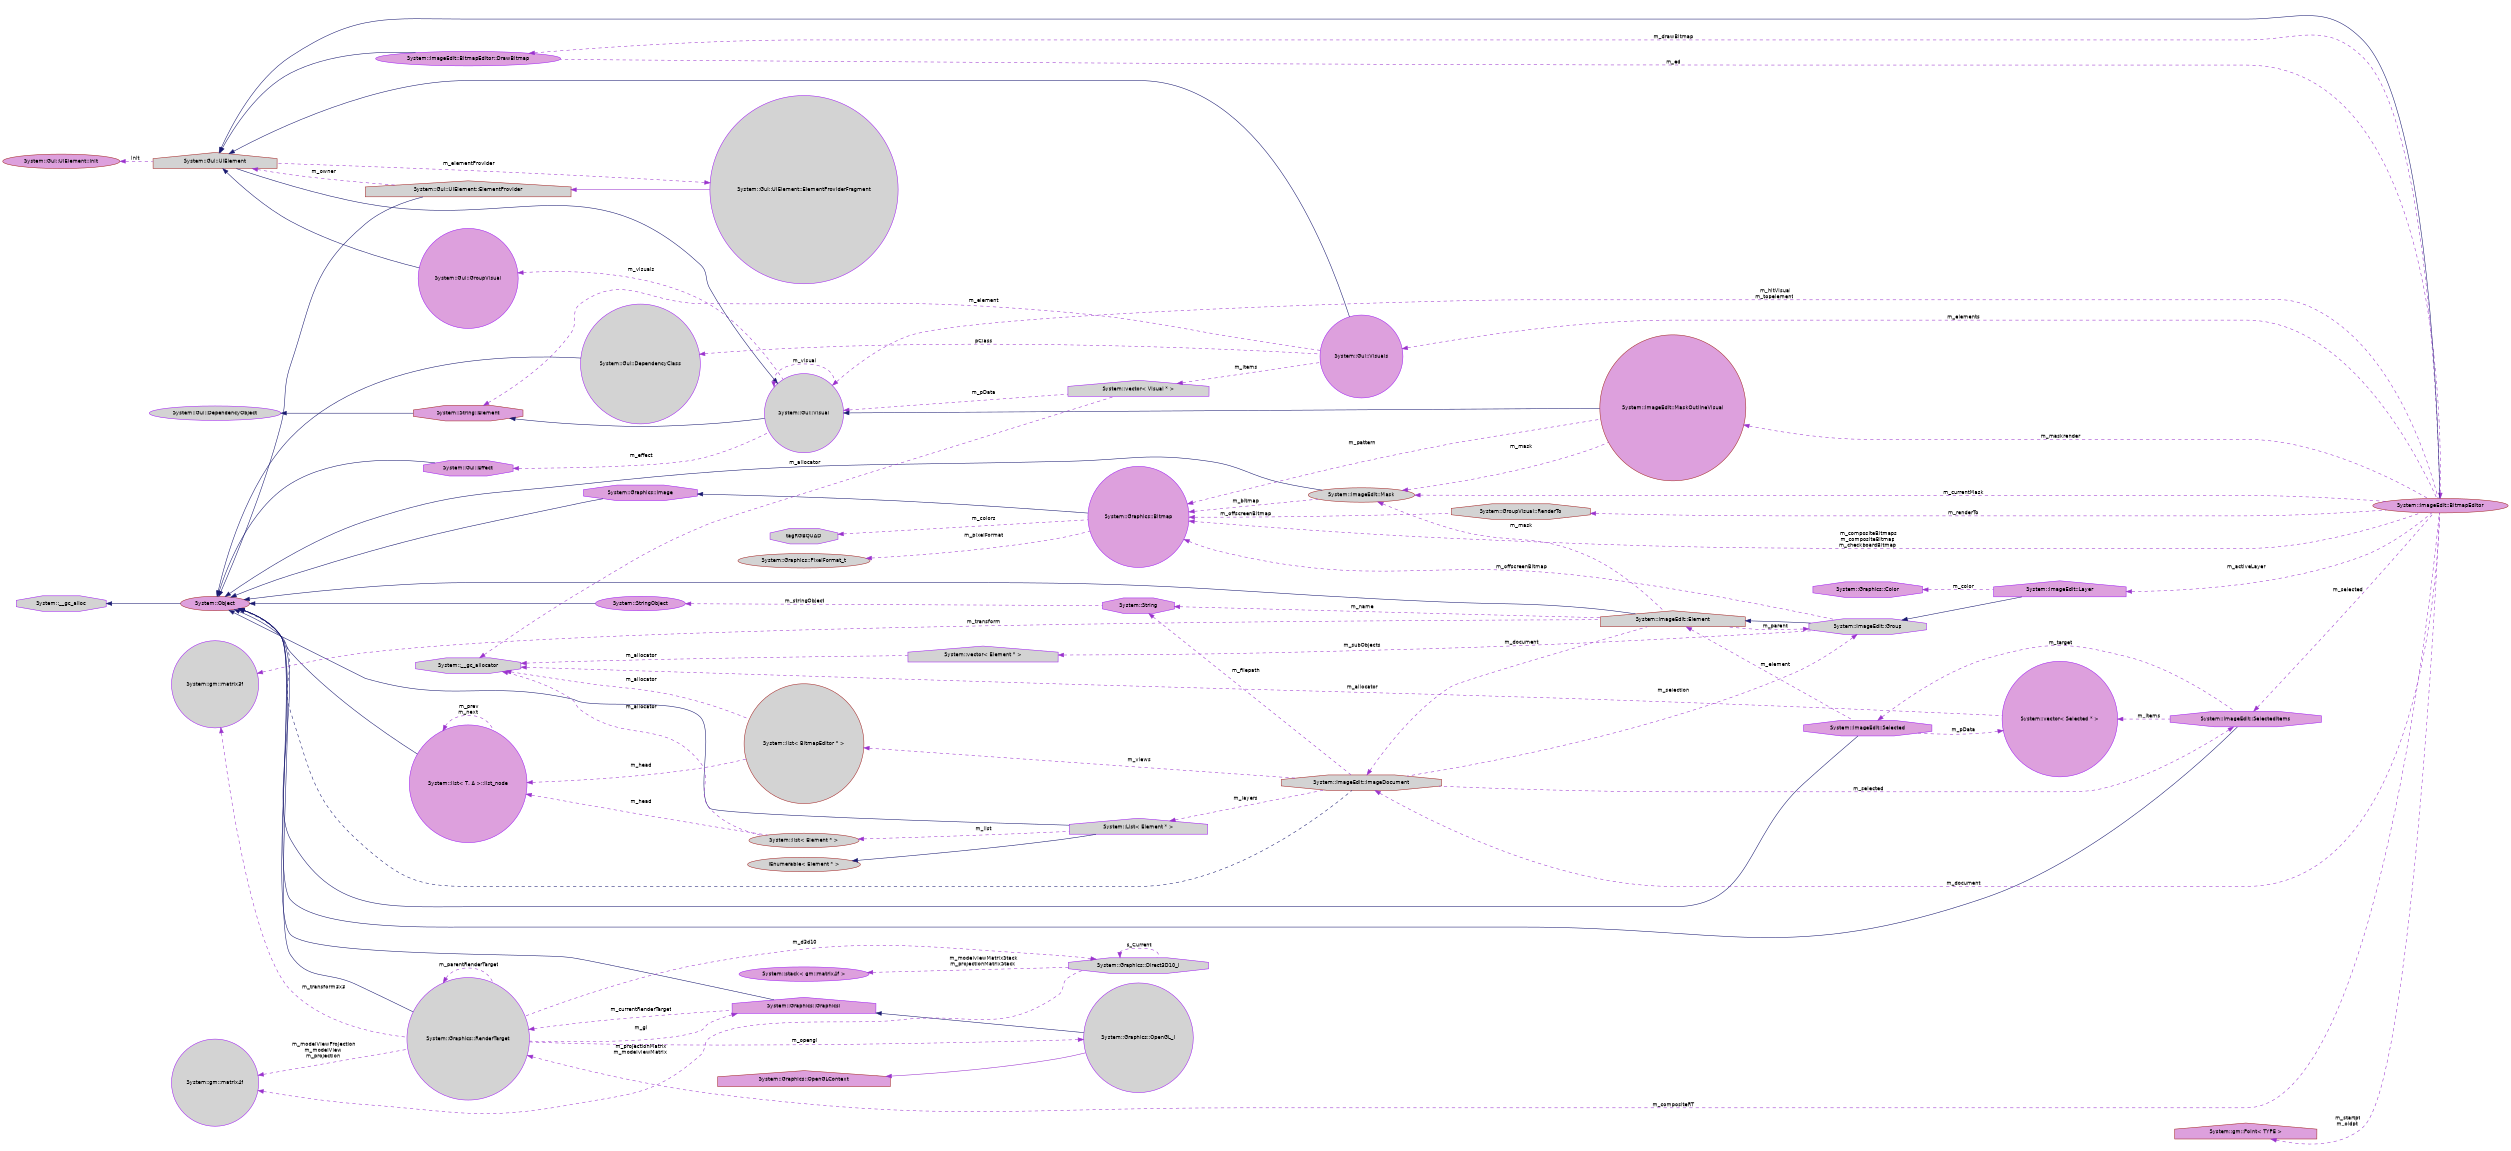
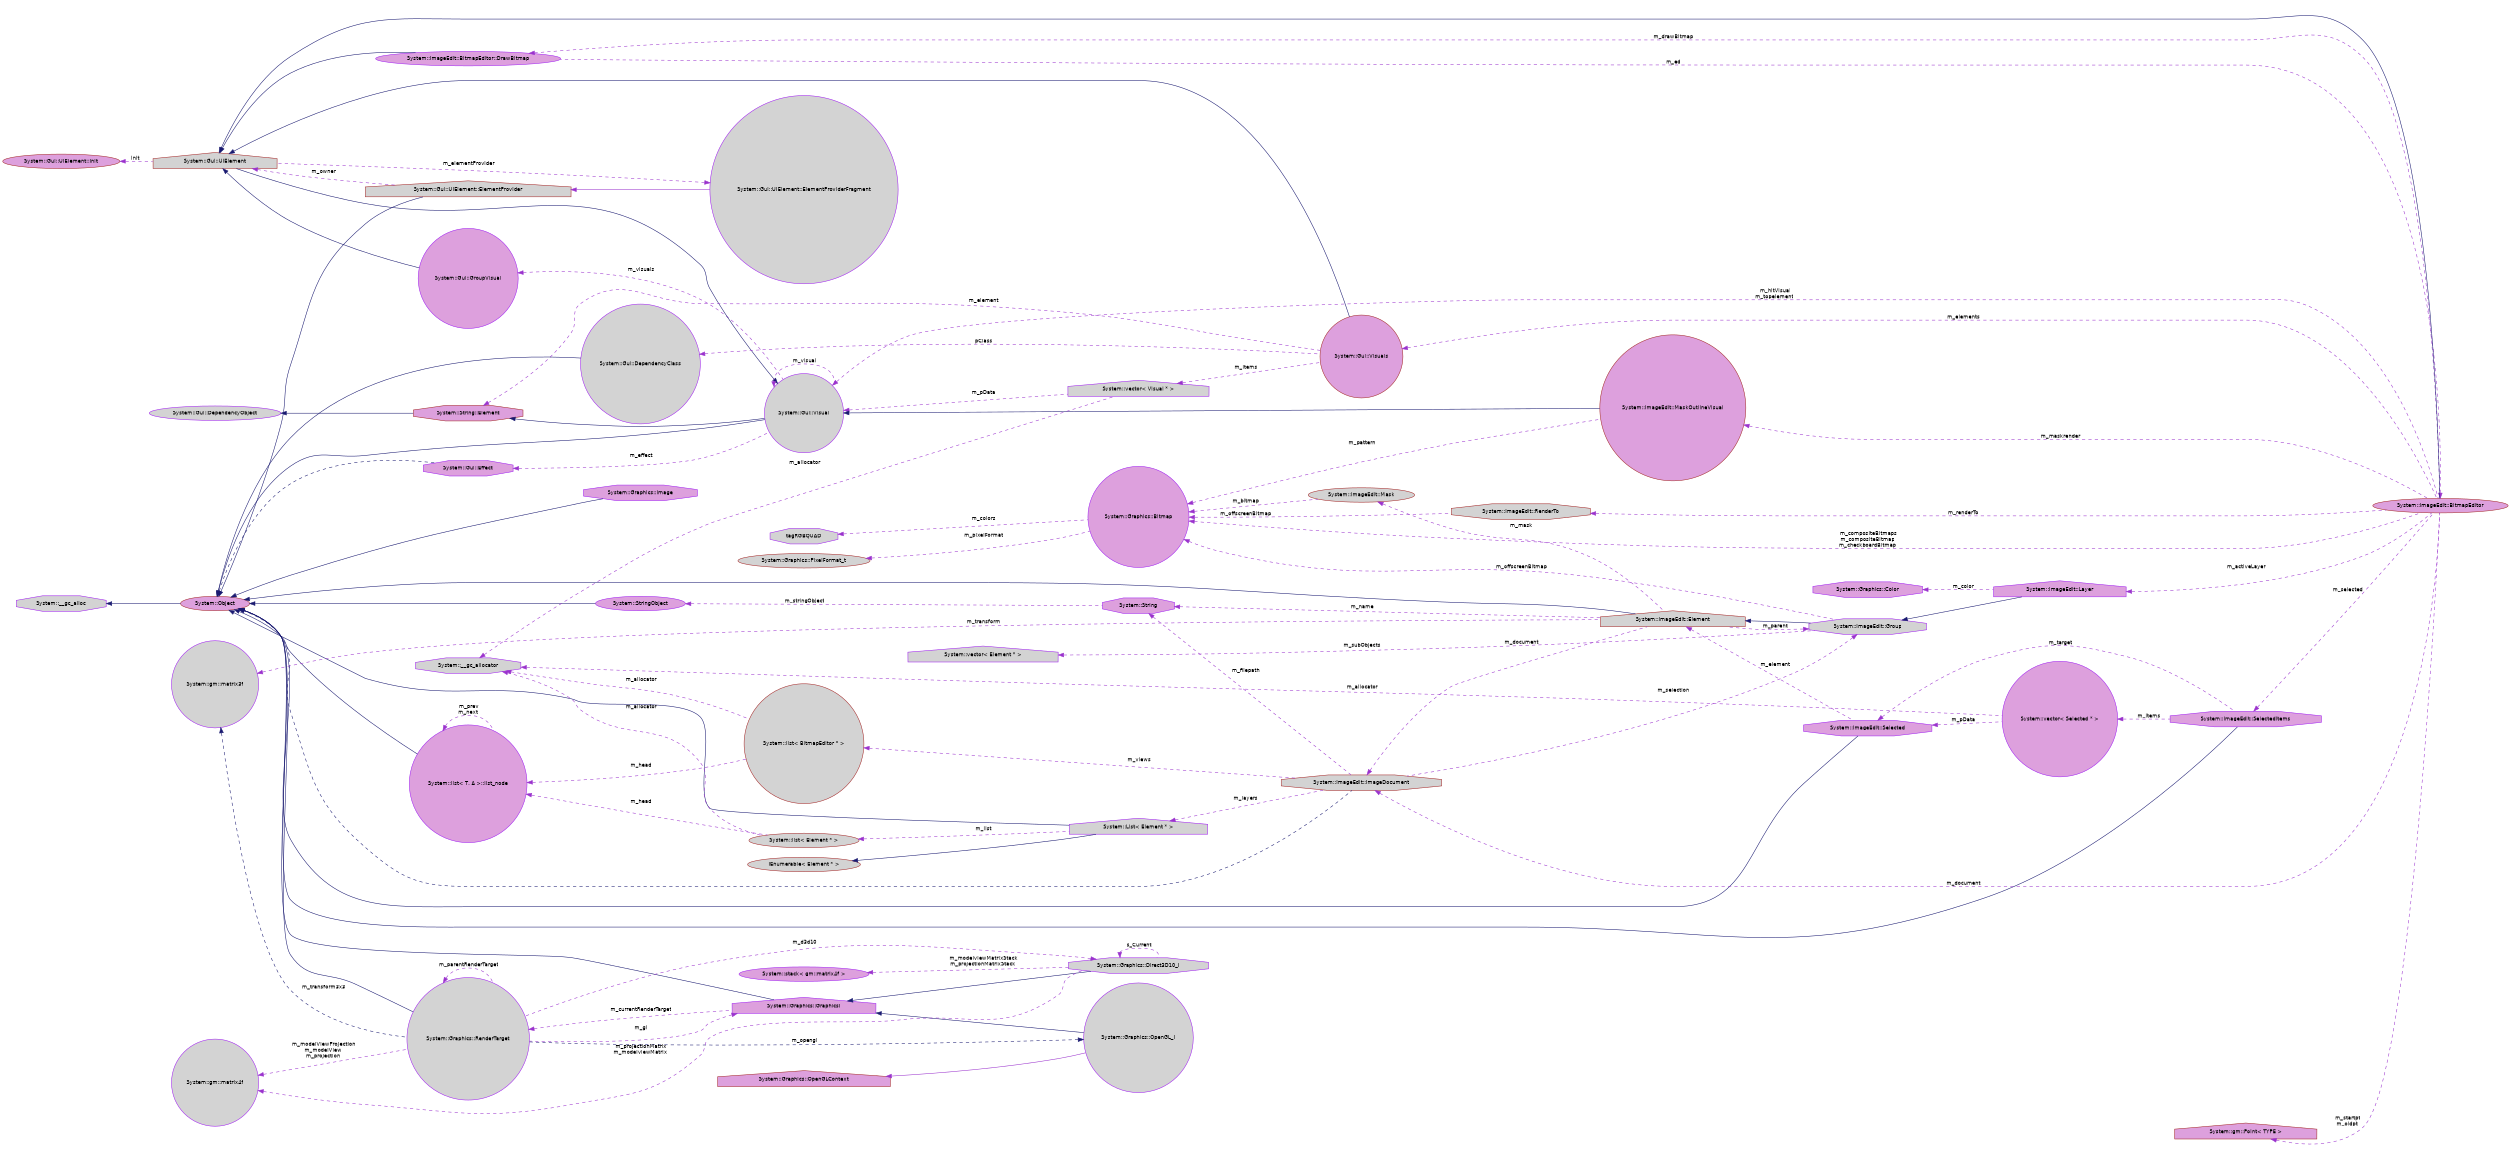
node "System::Gui::Visuals": color purple -> brown
edge "System::ImageEdit::Mask" -> "System::Object": now "System::Gui::Visual" -> "System::Object"
edge "System::ImageEdit::MaskOutlineVisual" -> "System::ImageEdit::Mask": removed, label "m_mask"
edge "System::Gui::Effect" -> "System::Object": style solid -> dashed
edge "System::ImageEdit::BitmapEditor" -> "System::ImageEdit::Mask": removed, label "m_currentMask"
edge "System::Graphics::Bitmap" -> "System::Graphics::Image": removed
node "System::GroupVisual::RenderTo": label "System::GroupVisual::RenderTo" -> "System::ImageEdit::RenderTo"
edge "System::vector< Element * >" -> "System::__gc_allocator": removed, label "m_allocator"
edge "System::ImageEdit::Selected" -> "System::vector< Selected * >": reversed
edge "System::ImageEdit::ImageDocument" -> "System::ImageEdit::SelectedItems": removed, label "m_selected"
edge "System::Graphics::RenderTarget" -> "System::gm::matrix3f": color darkorchid3 -> midnightblue
edge "System::Graphics::Direct3D10_I" -> "System::Graphics::GraphicsI": added
edge "System::Graphics::RenderTarget" -> "System::Graphics::OpenGL_I": color darkorchid3 -> midnightblue
edge "System::ImageEdit::BitmapEditor" -> "System::Graphics::RenderTarget": removed, label "m_compositeRT"
